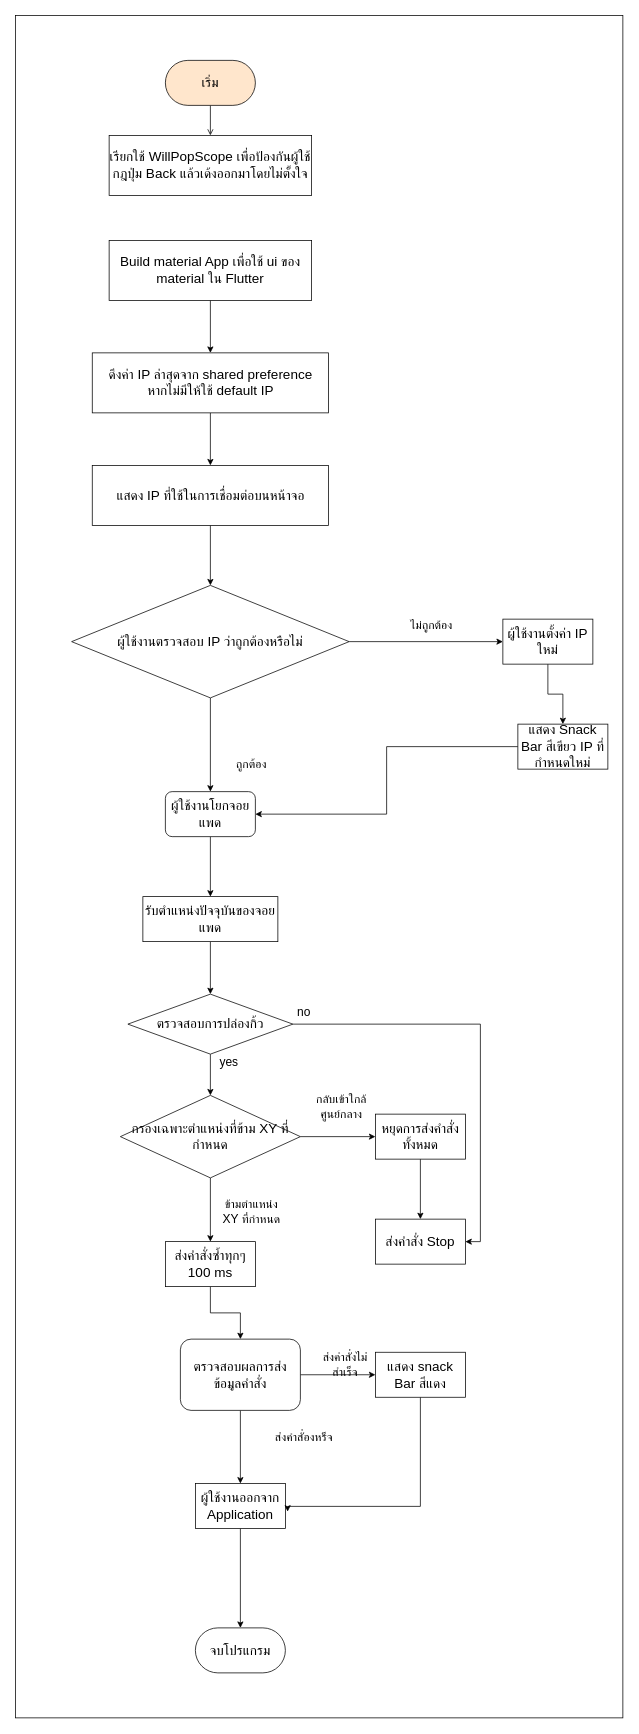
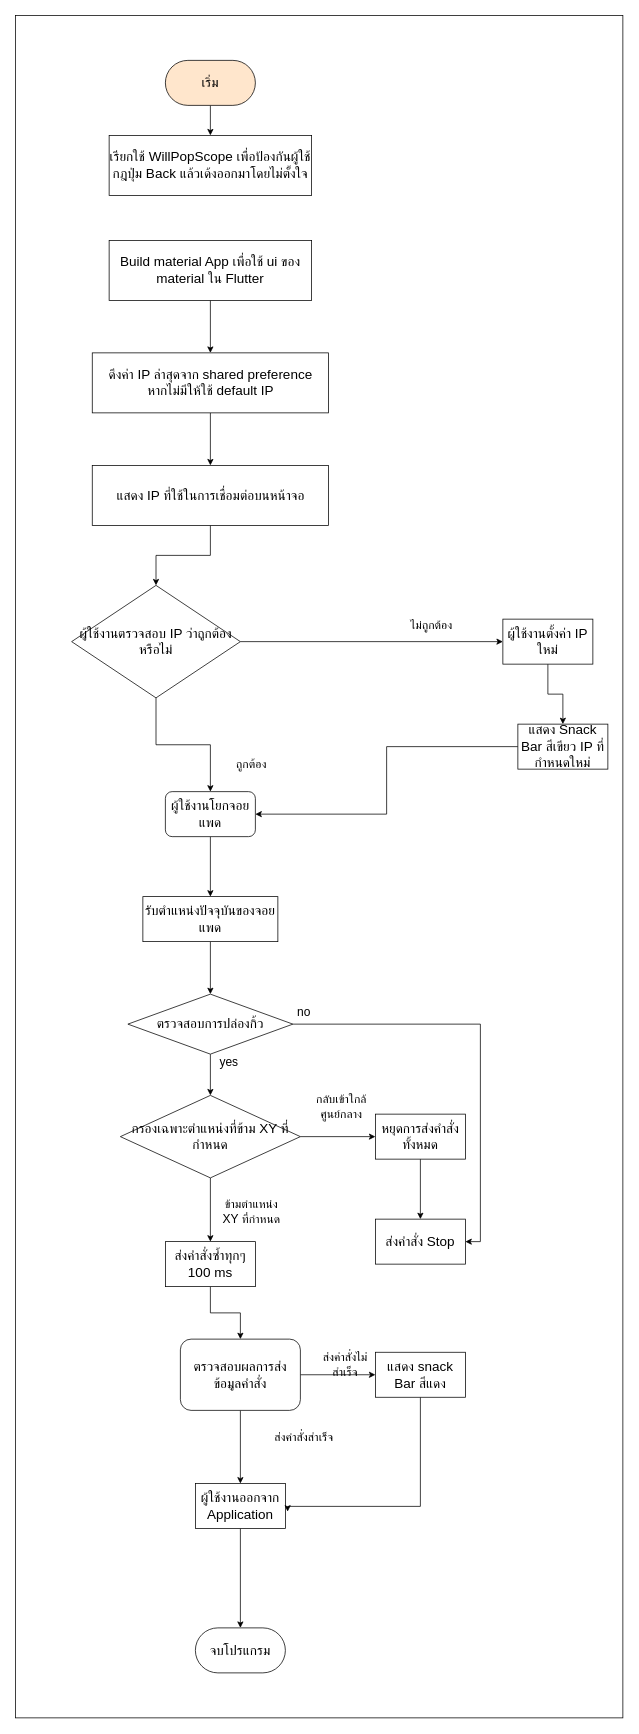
edge "เริ่ม" -> "เรียกใช้ WillPopScope เพื่อป้องกันผู้ใช้กฎปุ่ม Back แล้วเด้งออกมาโดยไม่ตั้งใจ": arrowhead open -> classic
node "ผู้ใช้งานตรวจสอบ IP ว่าถูกต้องหรือไม่": size 278x113 -> 169x113
node "ส่งคำสั่องหร็จ": label "ส่งคำสั่องหร็จ" -> "ส่งคำสั่งสำเร็จ"
